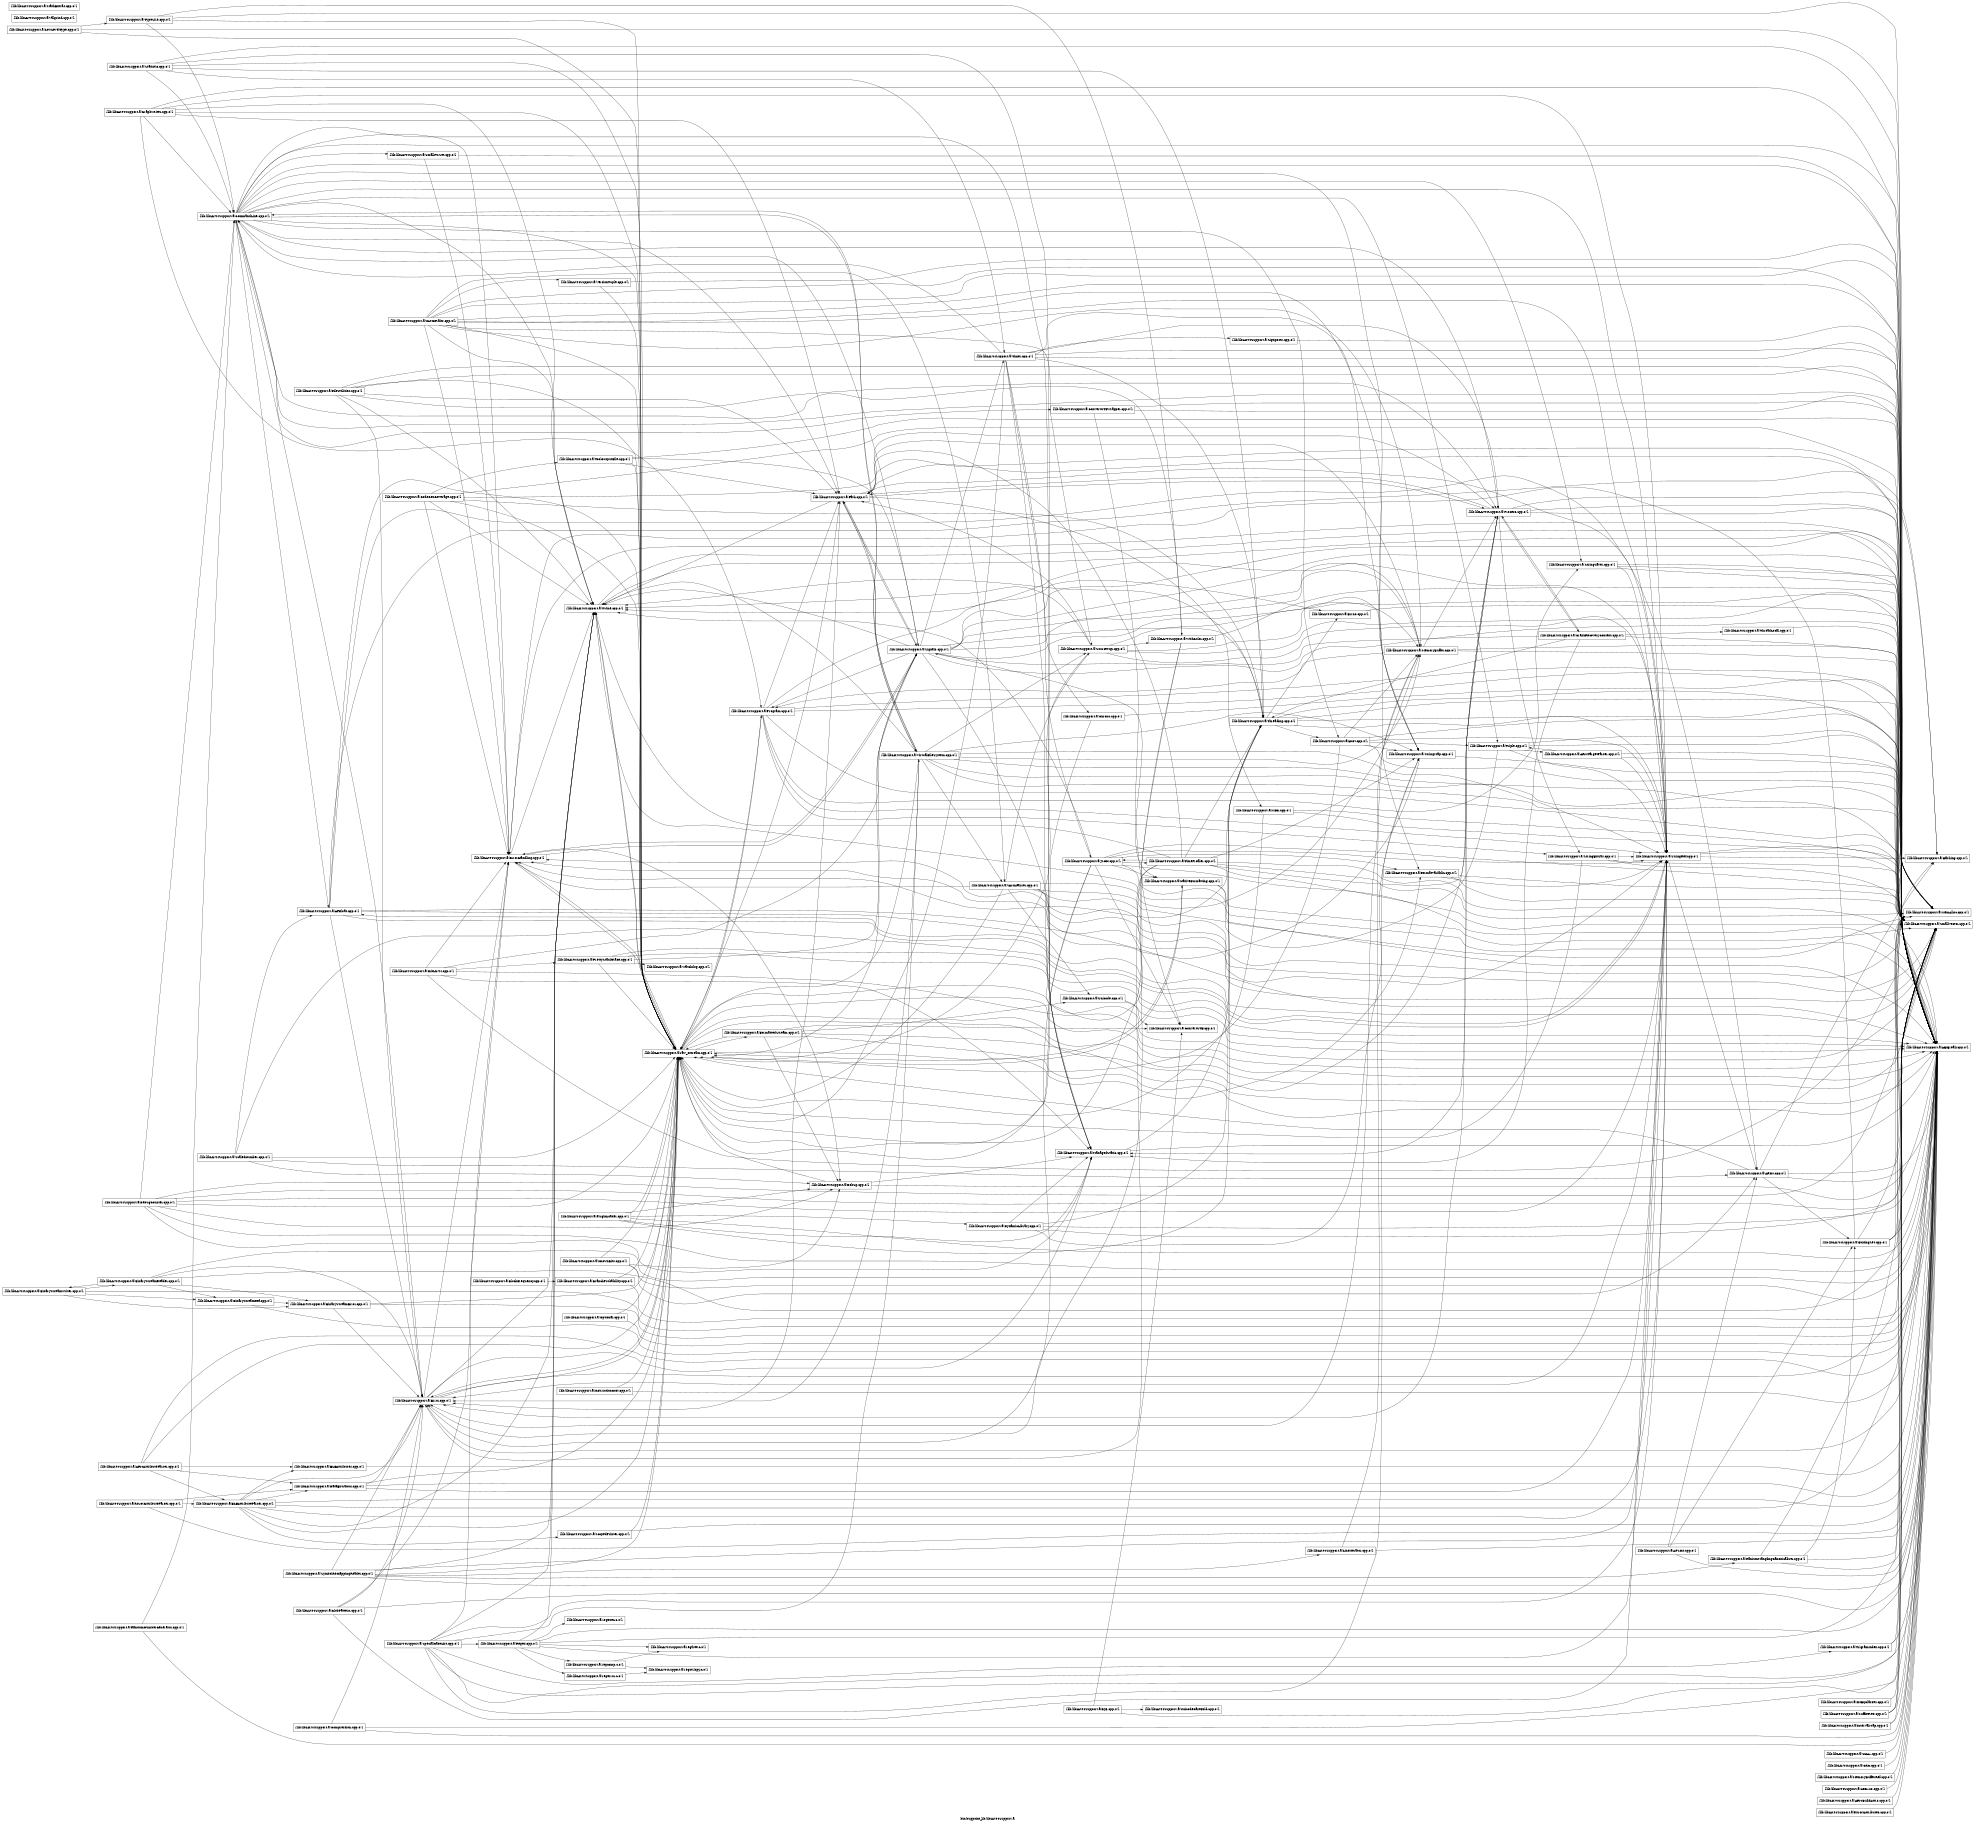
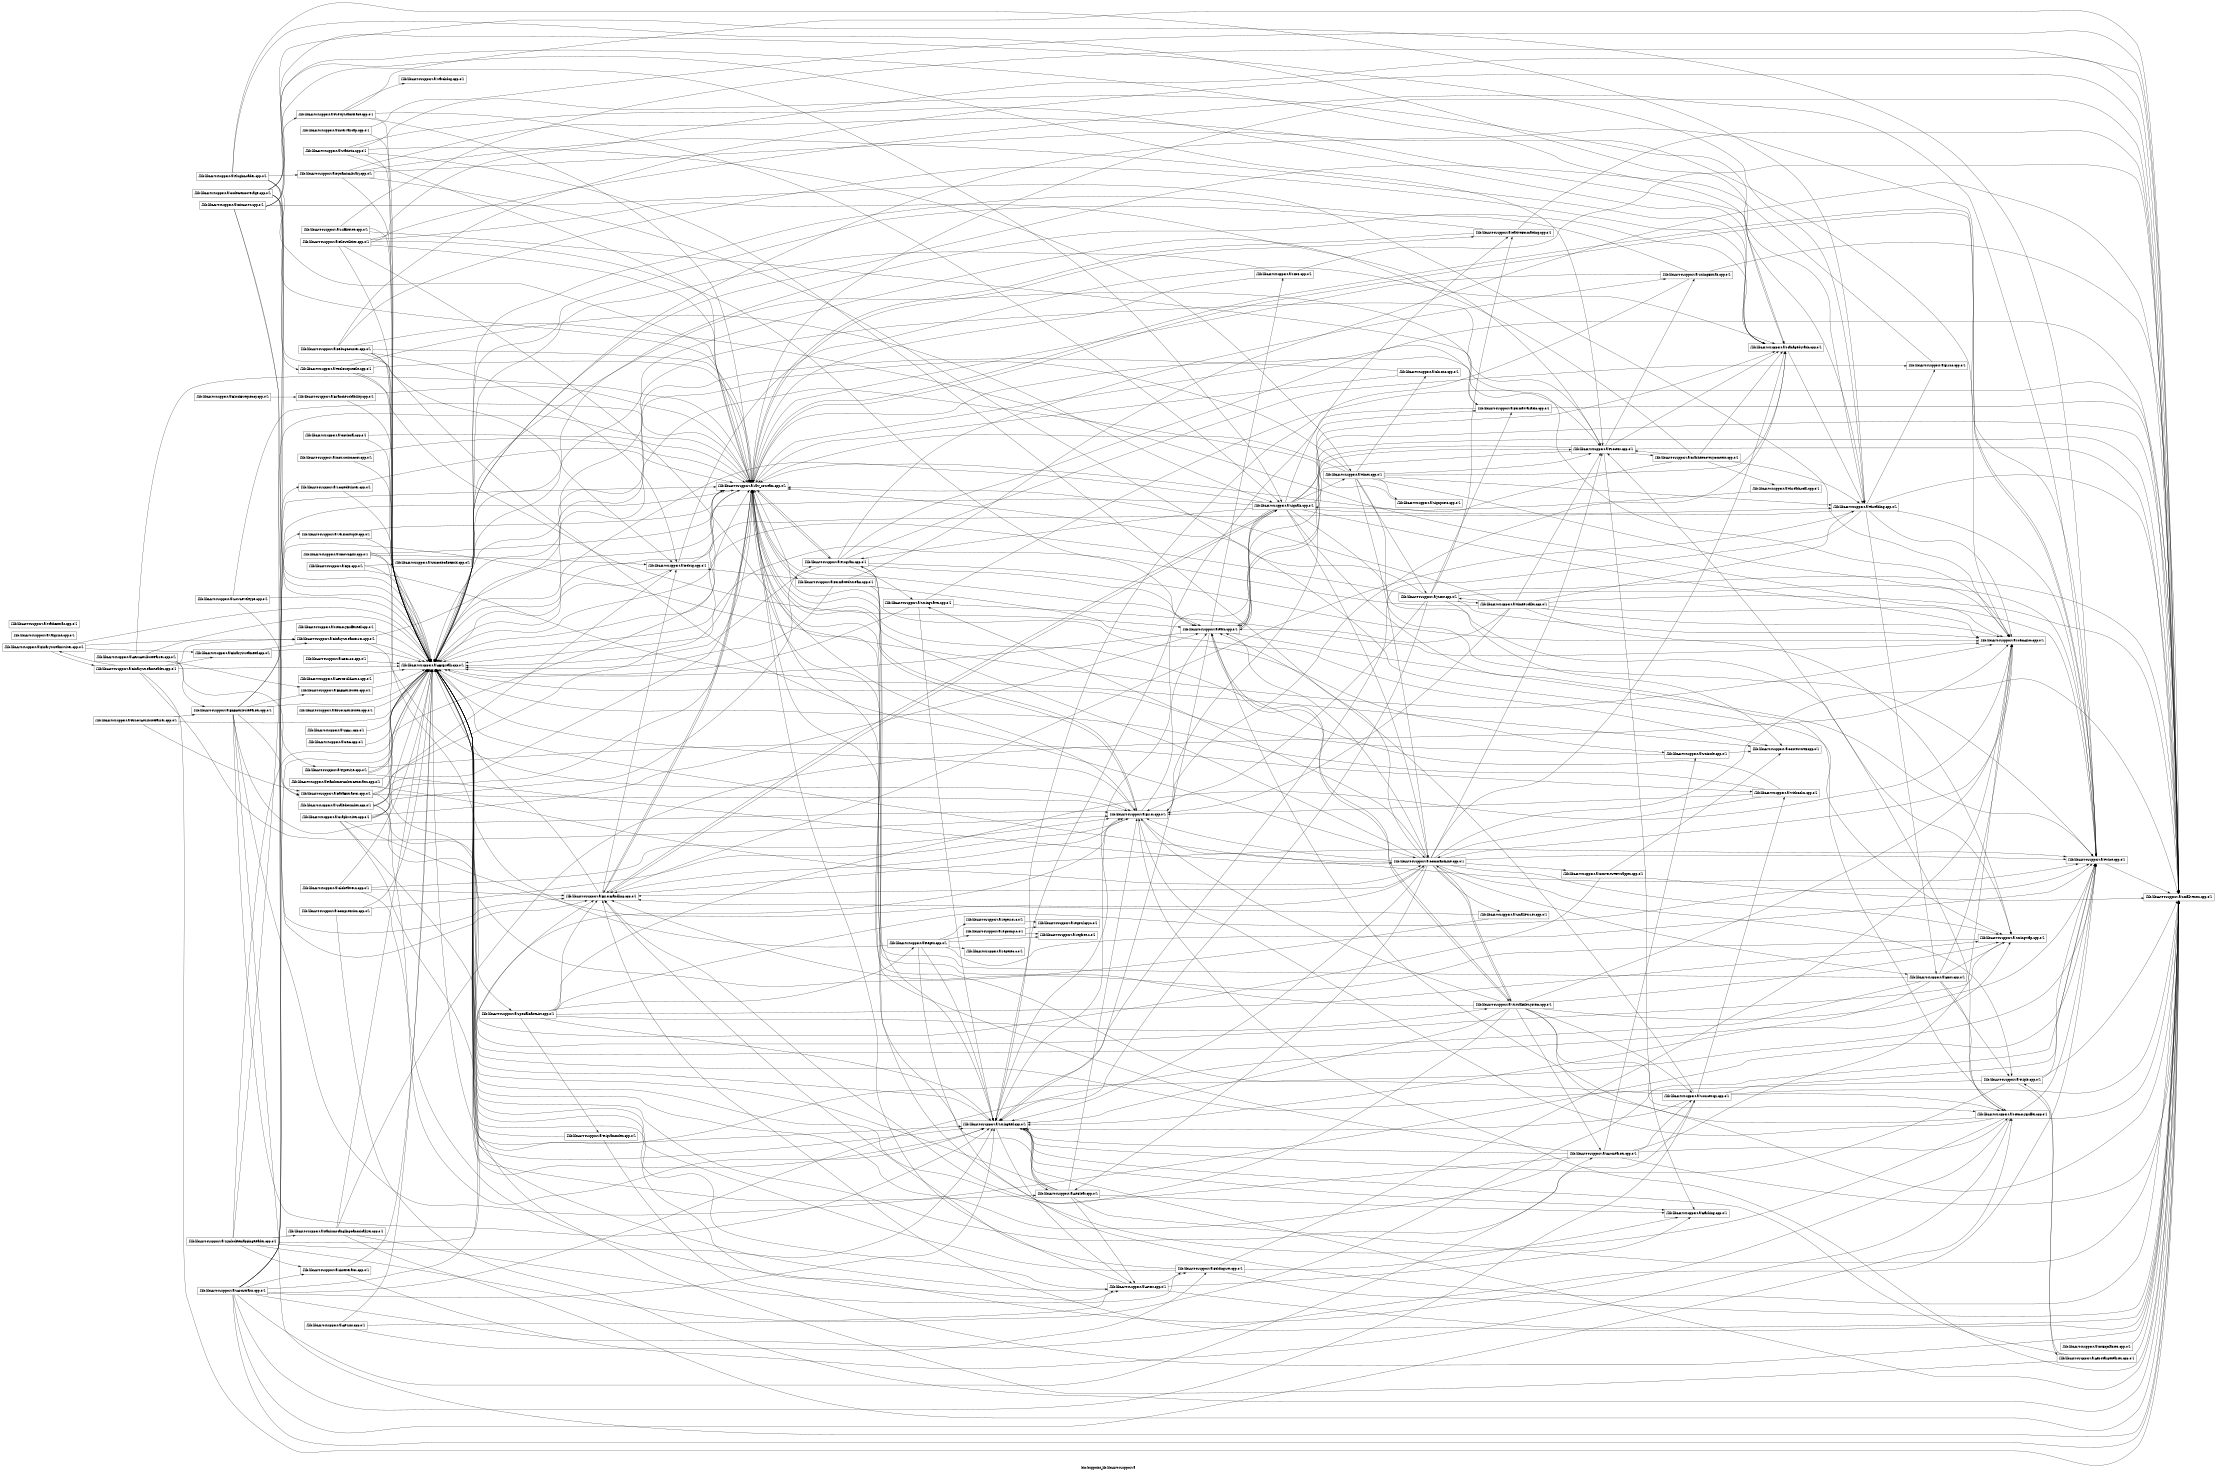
edge "{lib/libLLVMSupport.a(Path.cpp.o)}" -> "{lib/libLLVMSupport.a(Error.cpp.o)}": reversed
edge "{lib/libLLVMSupport.a(YAMLTraits.cpp.o)}" -> "{lib/libLLVMSupport.a(LineIterator.cpp.o)}": added
edge "{lib/libLLVMSupport.a(SpecialCaseList.cpp.o)}" -> "{lib/libLLVMSupport.a(ABIBreak.cpp.o)}": reversed
